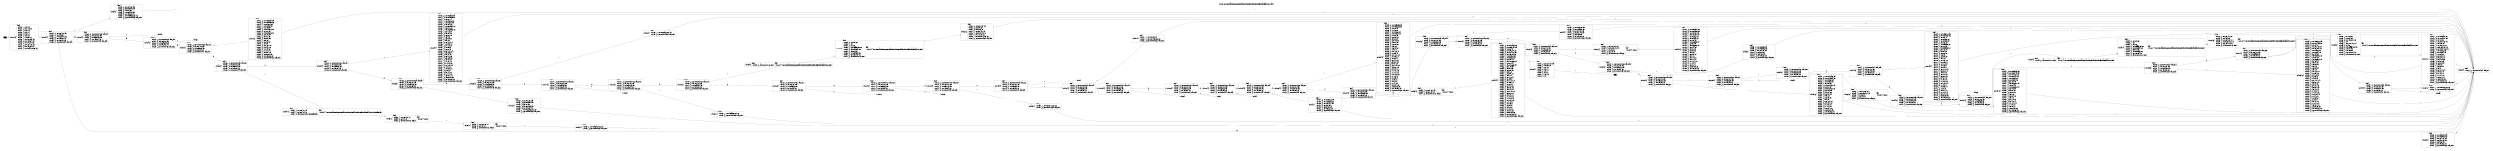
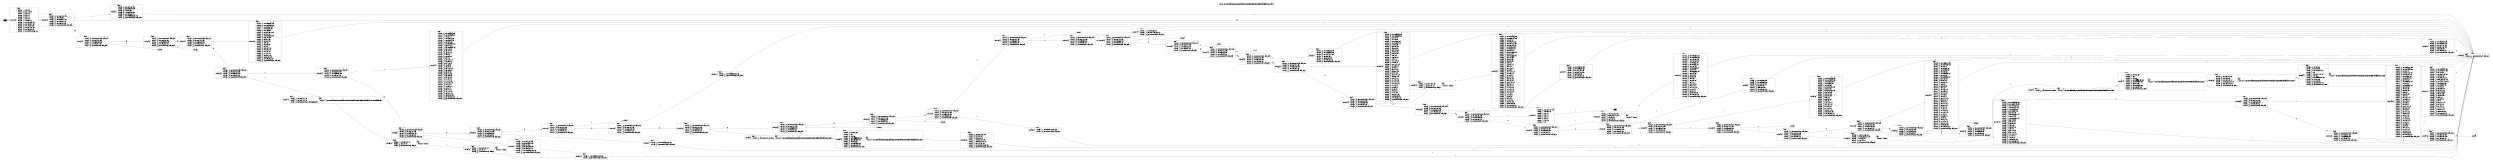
node "0x401d81 [12]": removed
